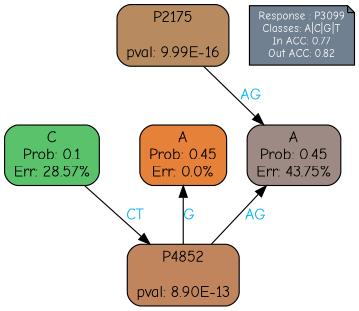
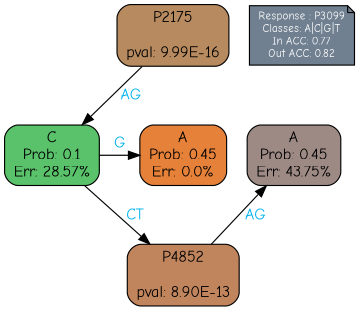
edge "P2175 pval: 9.99E-16" -> "A Prob: 0.45 Err: 43.75%": now "P2175 pval: 9.99E-16" -> "C Prob: 0.1 Err: 28.57%"
edge "P4852 pval: 8.90E-13" -> "A Prob: 0.45 Err: 0.0%": now "C Prob: 0.1 Err: 28.57%" -> "A Prob: 0.45 Err: 0.0%"
